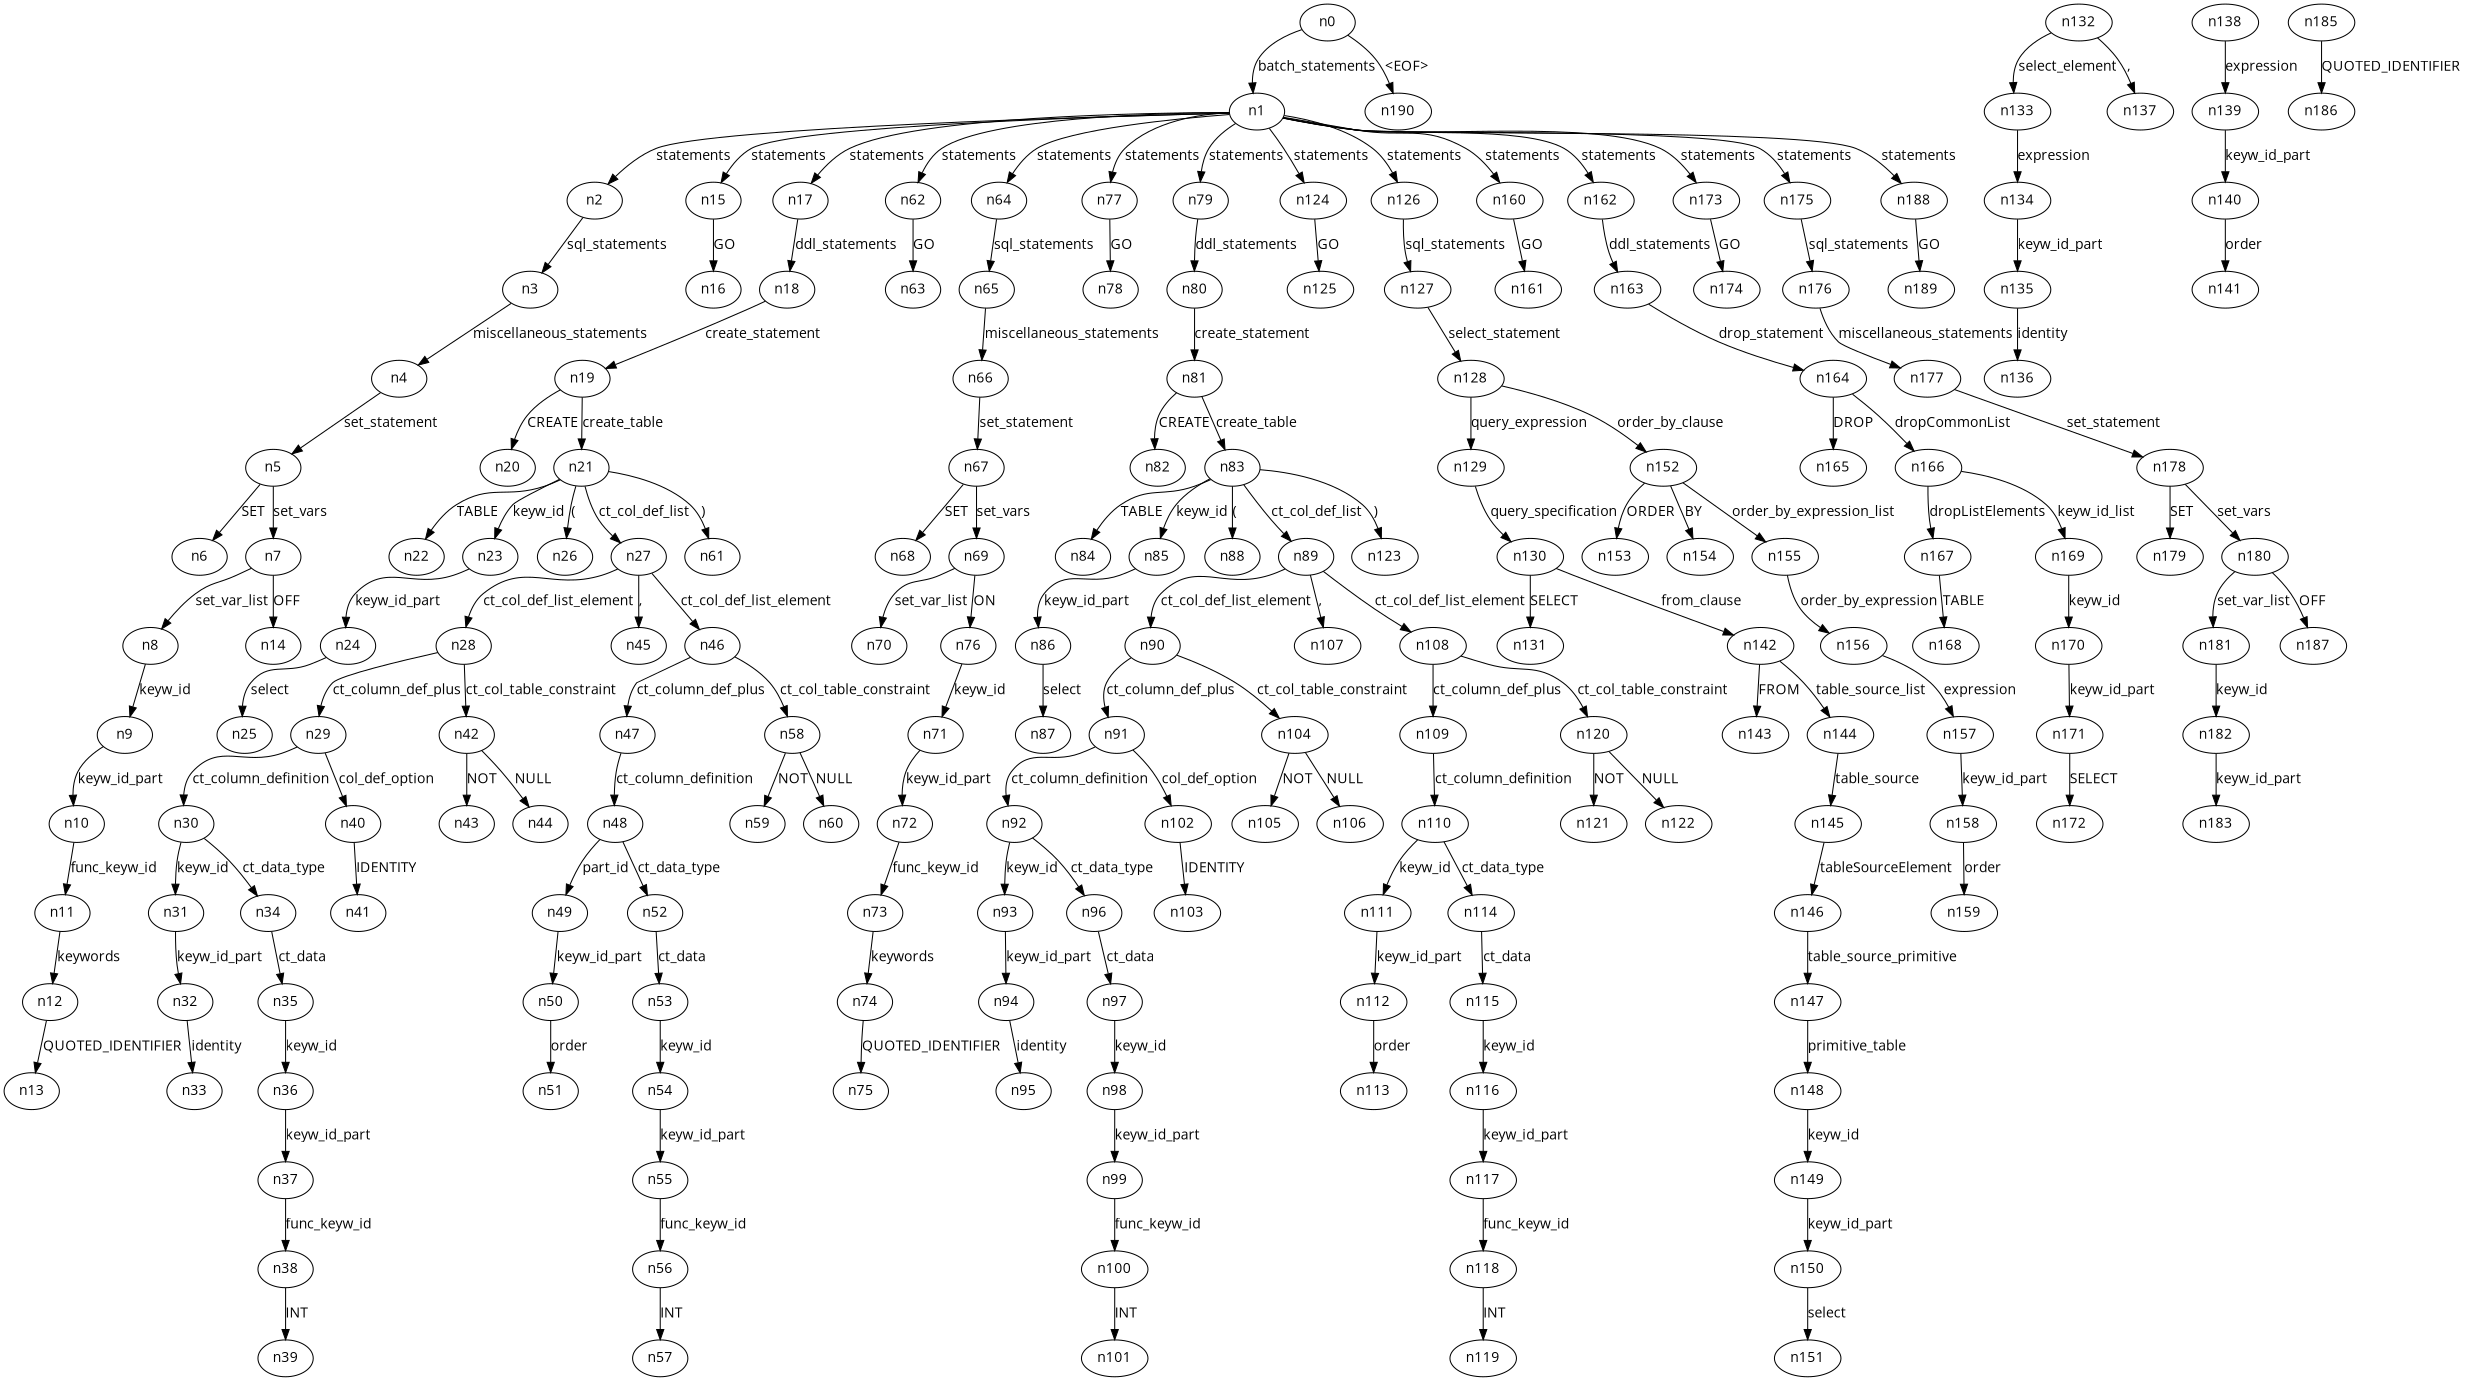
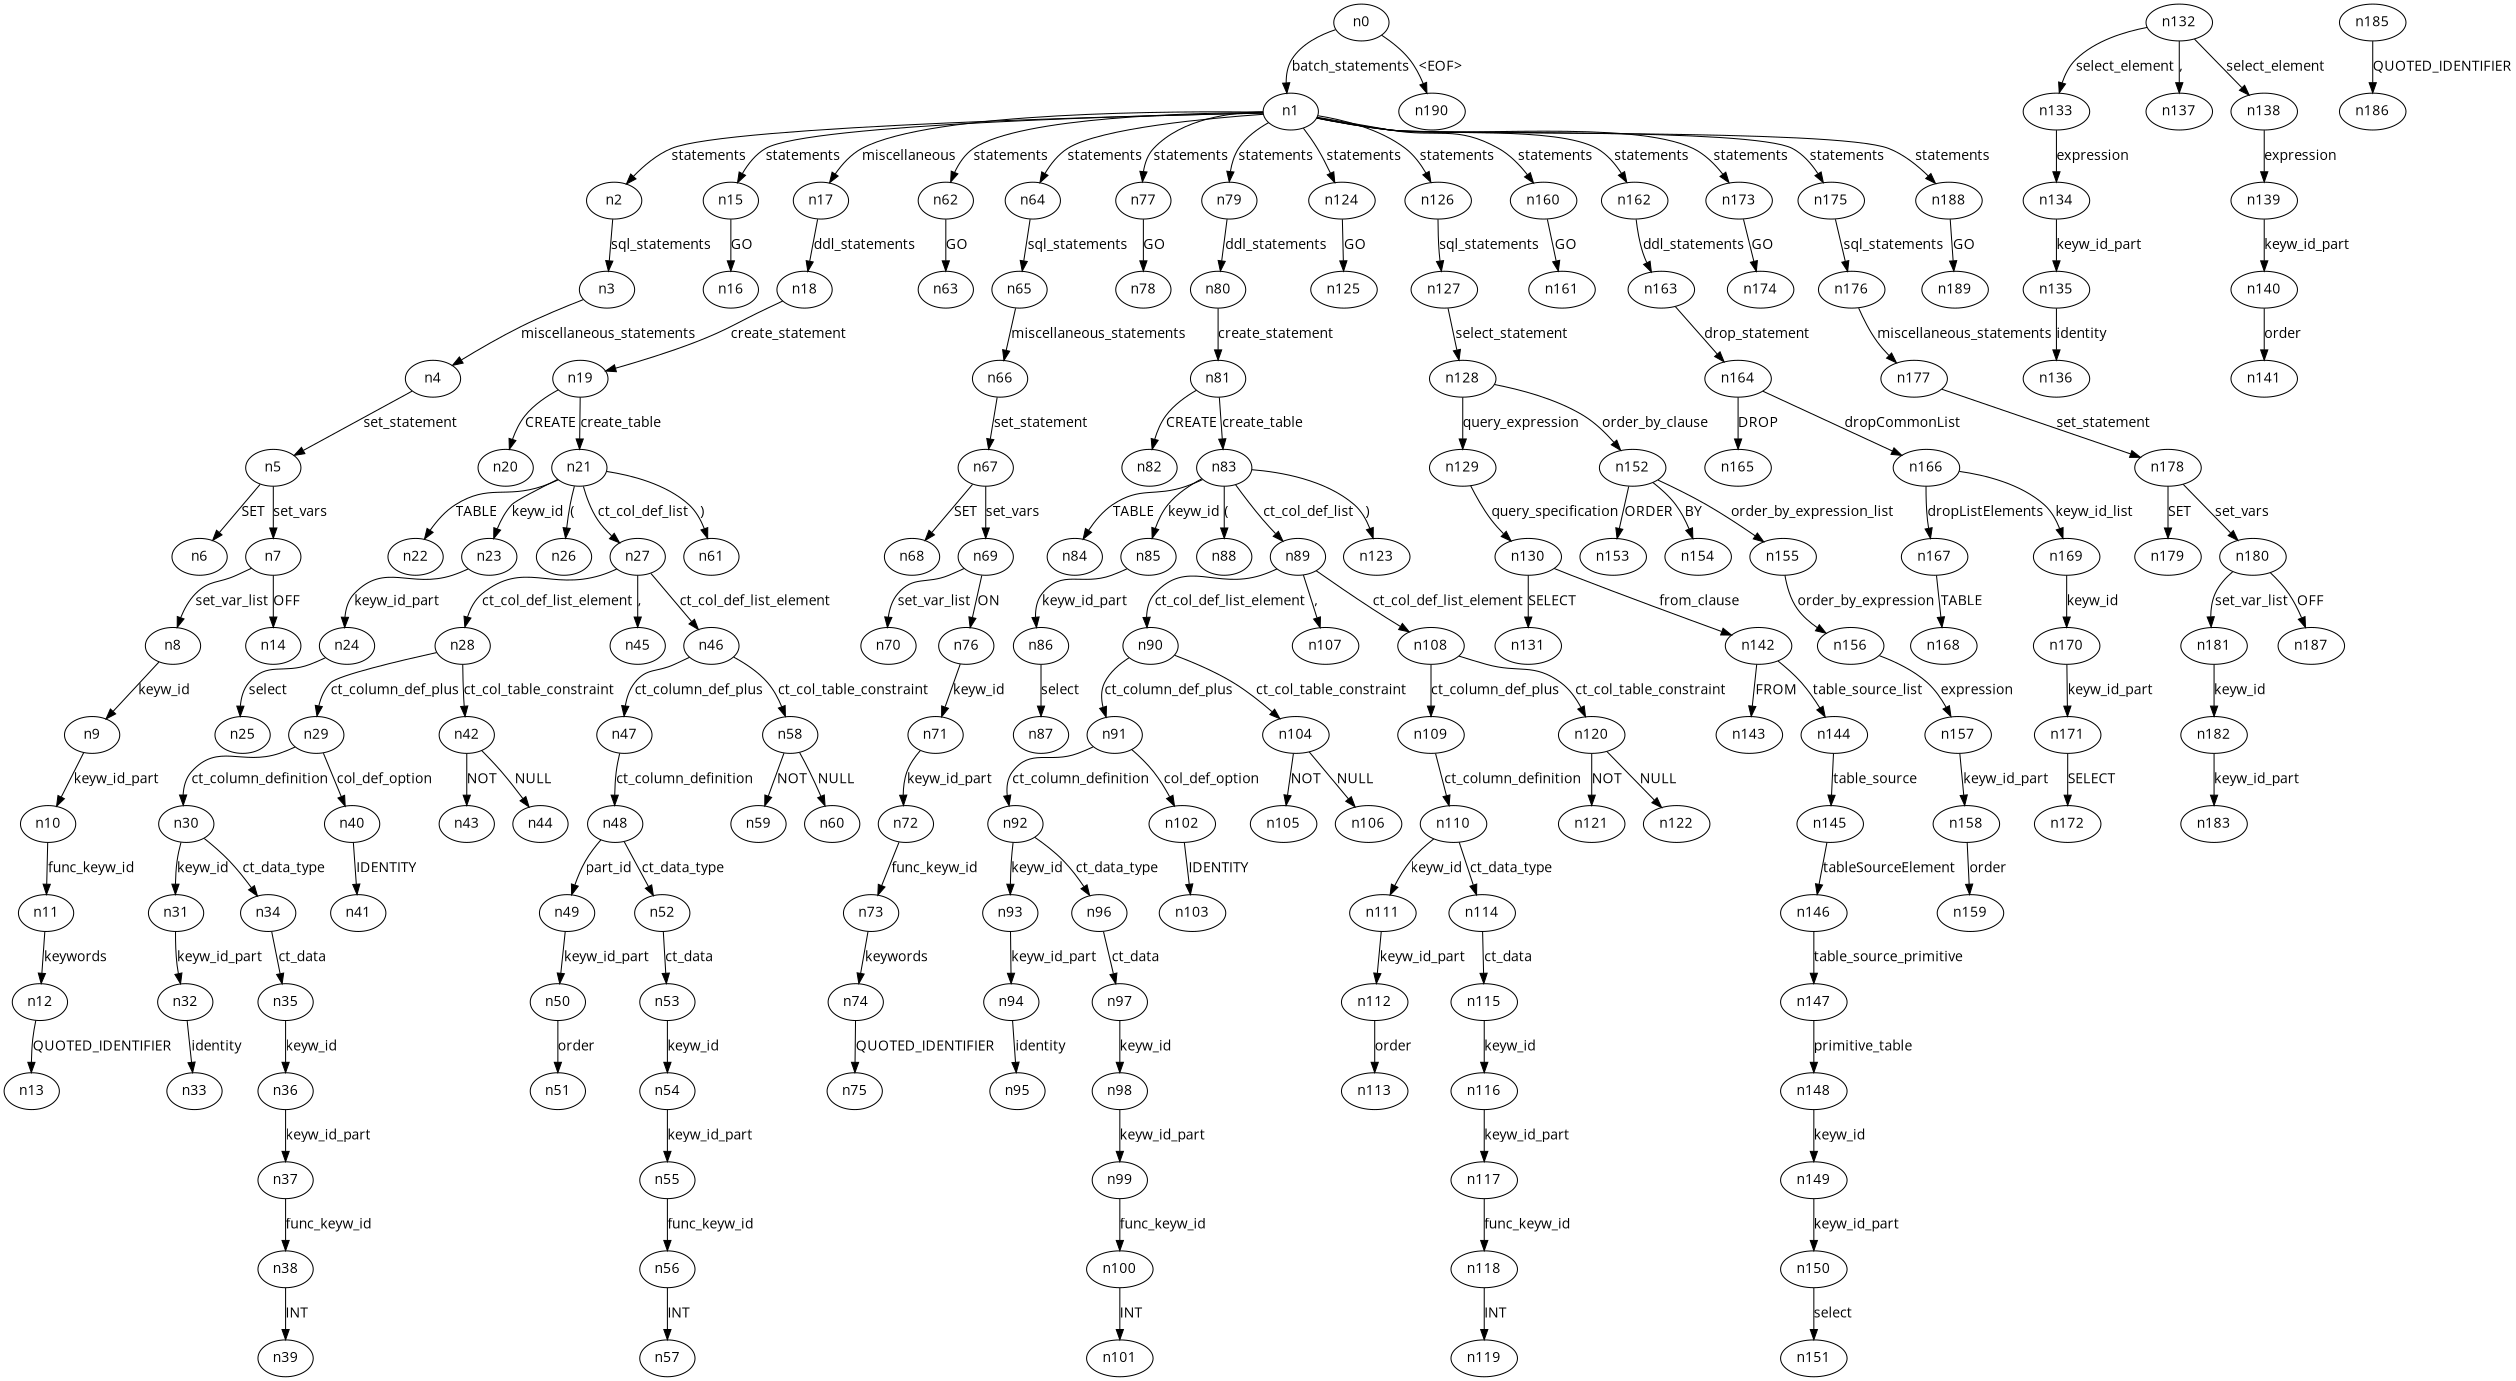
edge "n132" -> "n138": added, label "select_element"
edge "n1" -> "n17": label "statements" -> "miscellaneous"
